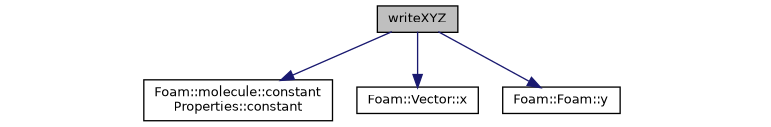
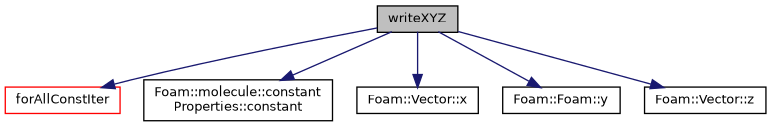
node "forAllConstIter": added
node "Foam::Vector::z": added
